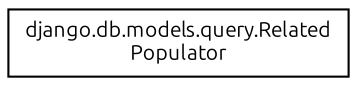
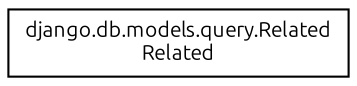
node "django.db.models.query.Related Populator": label "django.db.models.query.Related Populator" -> "django.db.models.query.Related Related"
